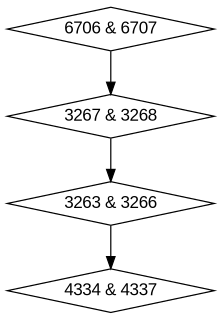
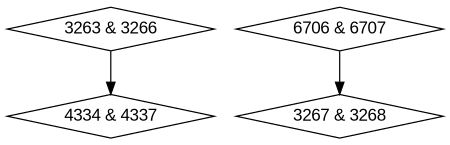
edge "3267 & 3268" -> "3263 & 3266": removed
